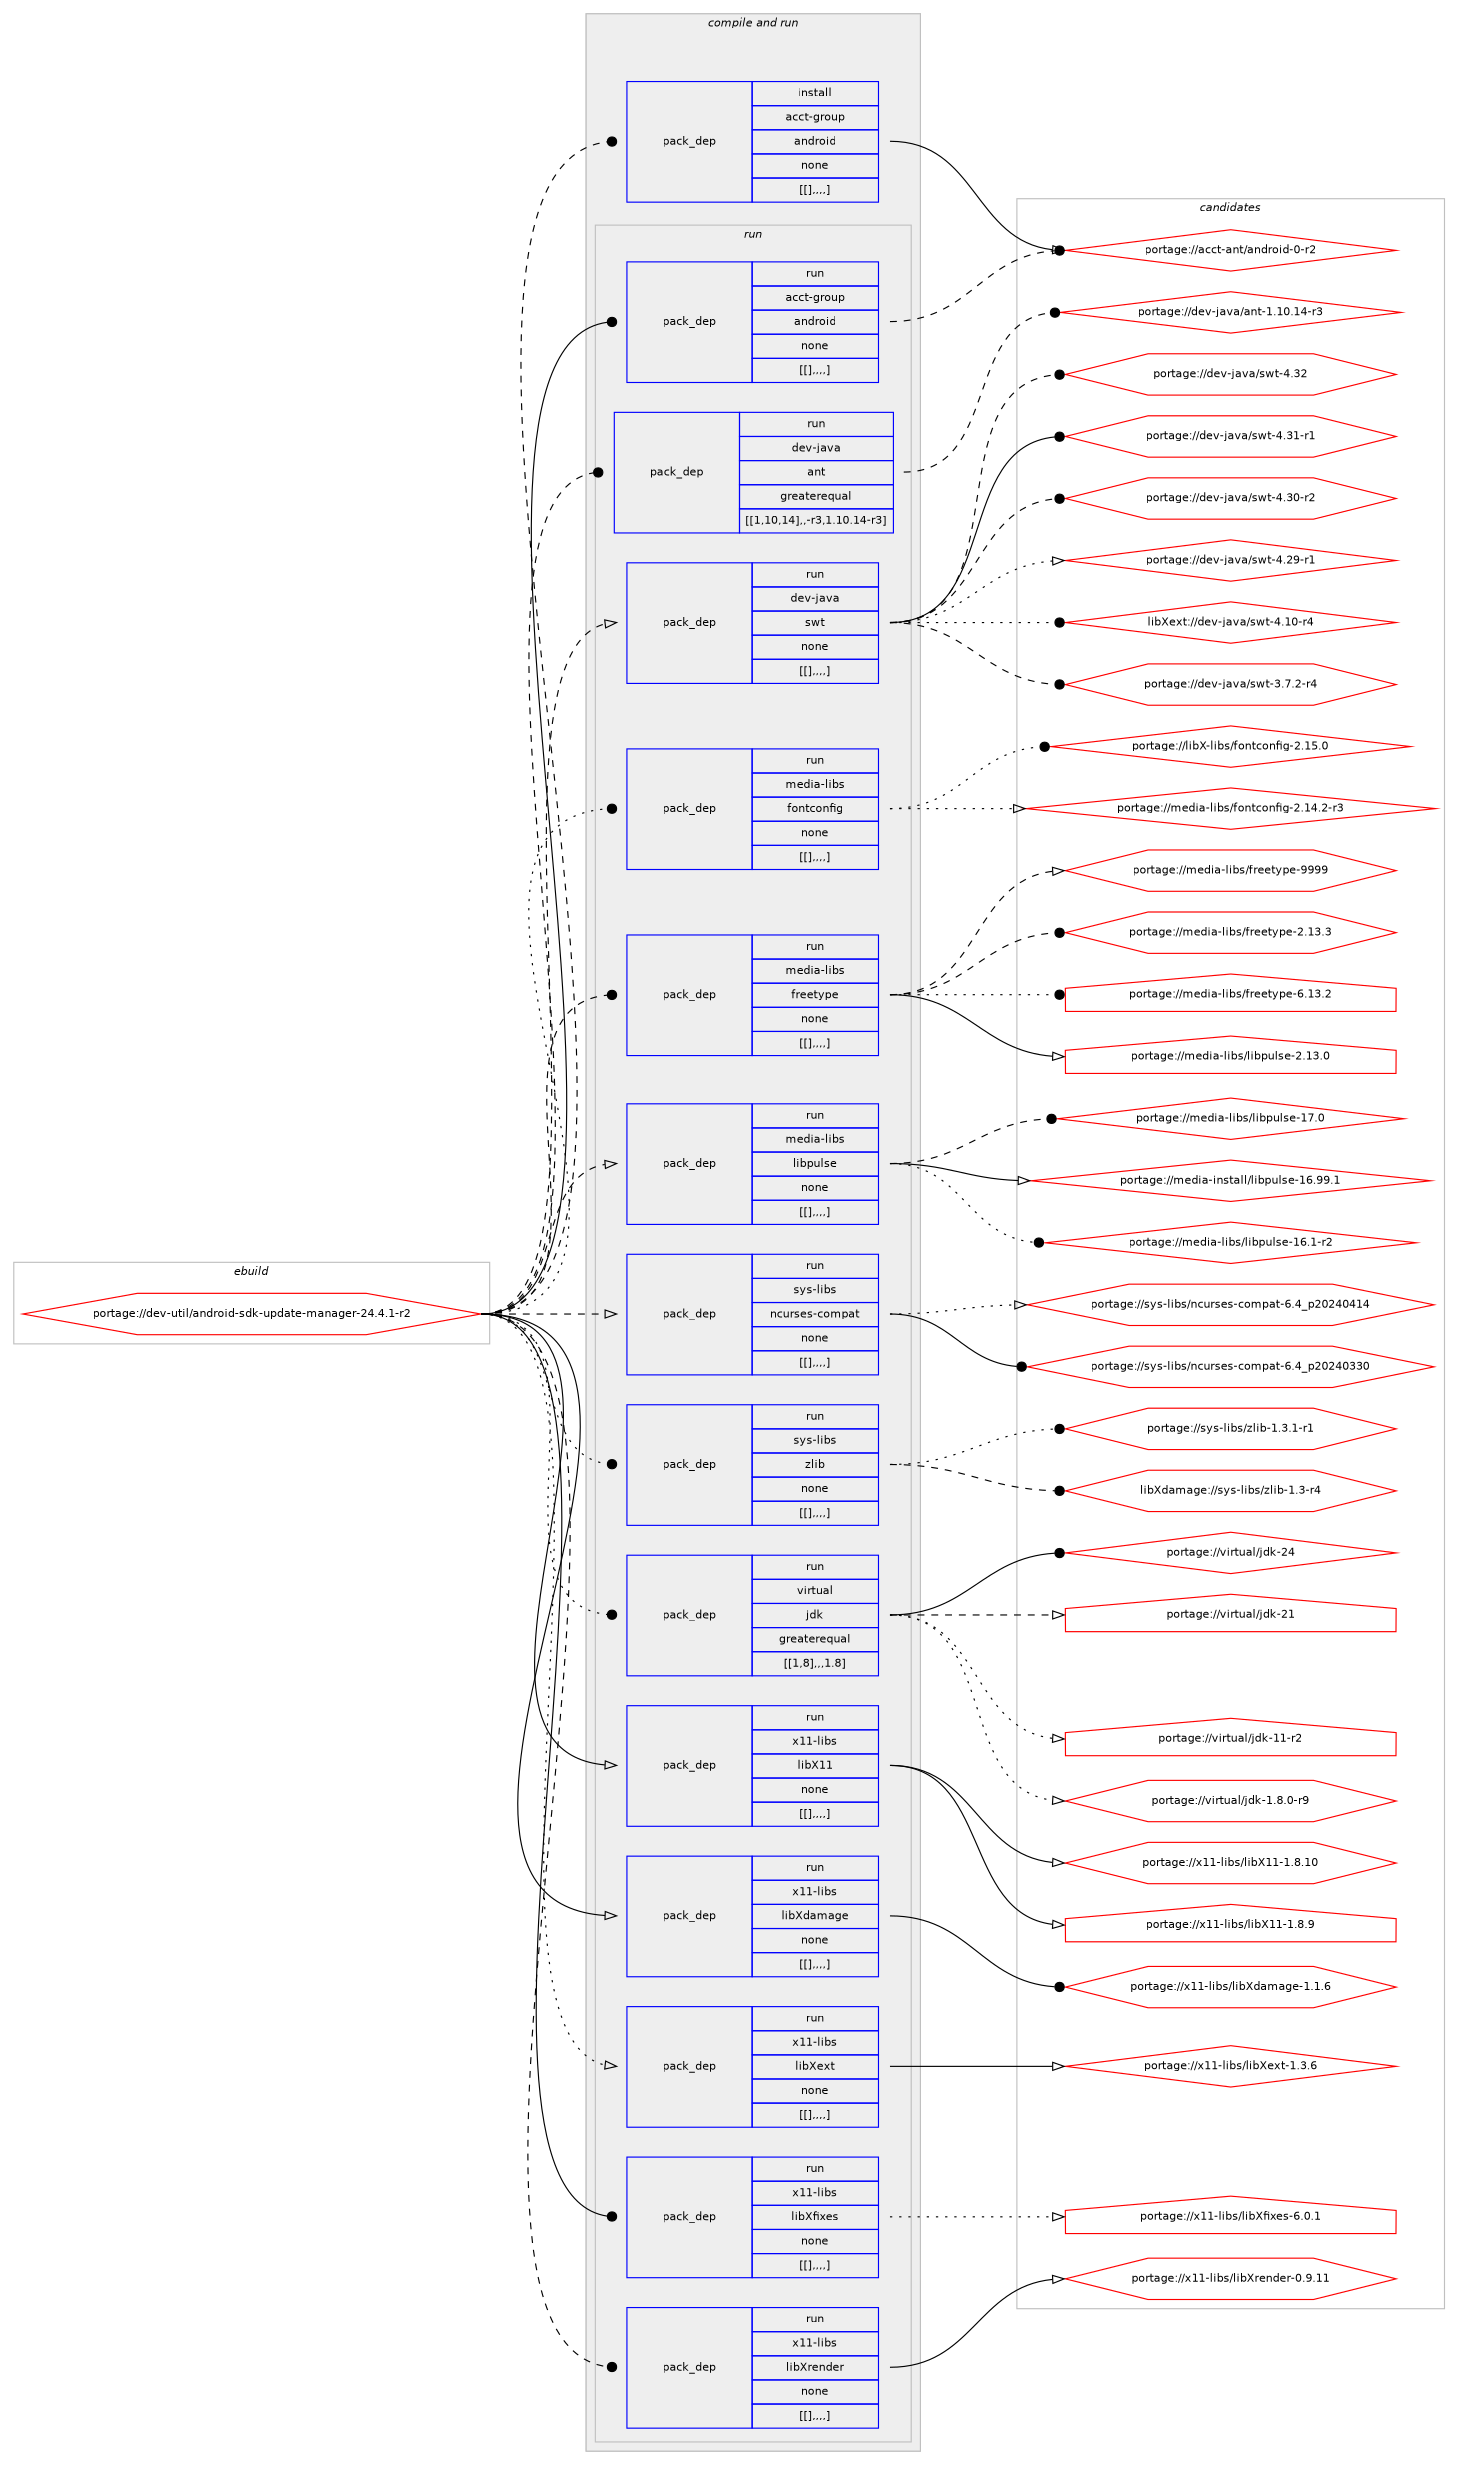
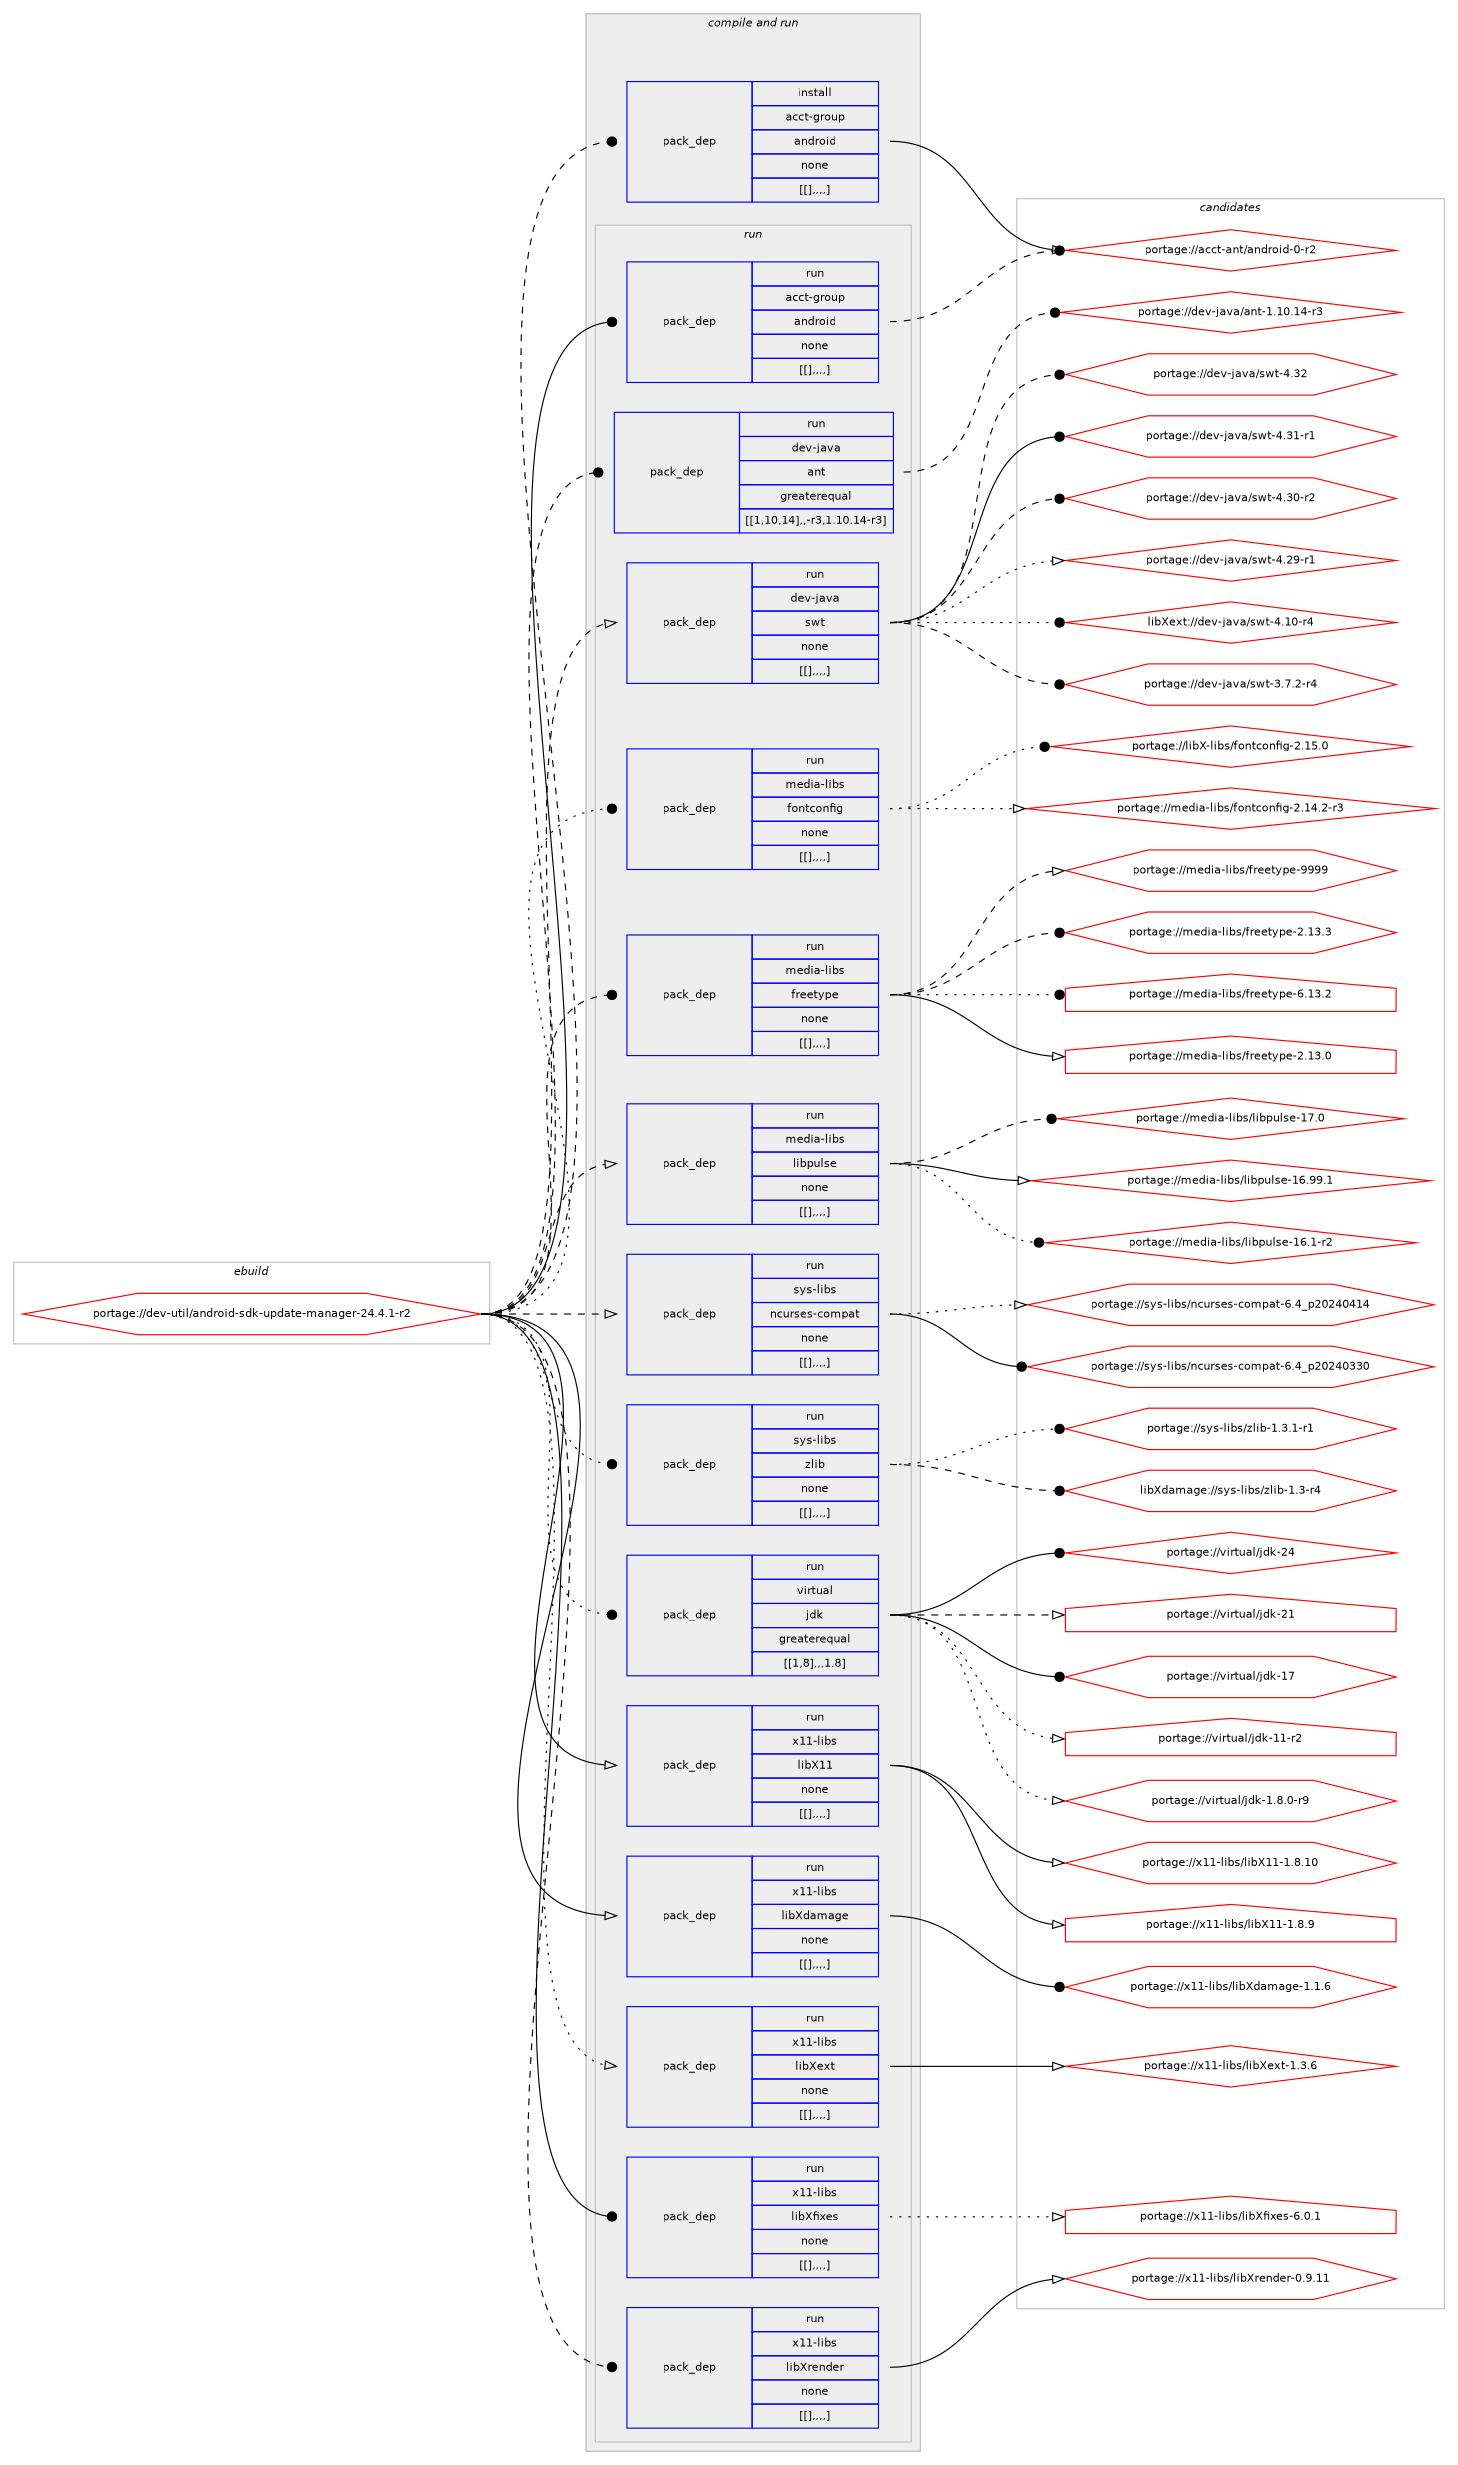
node "portage://media-libs/libpulse-2.13.0": label "portage://media-libs/libpulse-2.13.0" -> "portage://media-libs/freetype-2.13.0"
node "portage://media-install/libpulse-16.99.1": label "portage://media-install/libpulse-16.99.1" -> "portage://media-libs/libpulse-16.99.1"
node "portage://virtual/jdk-17": added
